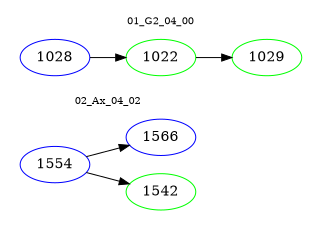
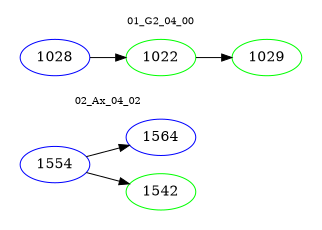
node "1566": label "1566" -> "1564"
